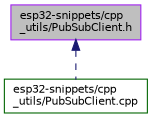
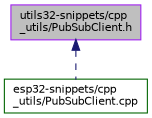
node "esp32-snippets/cpp _utils/PubSubClient.h": label "esp32-snippets/cpp _utils/PubSubClient.h" -> "utils32-snippets/cpp _utils/PubSubClient.h"
